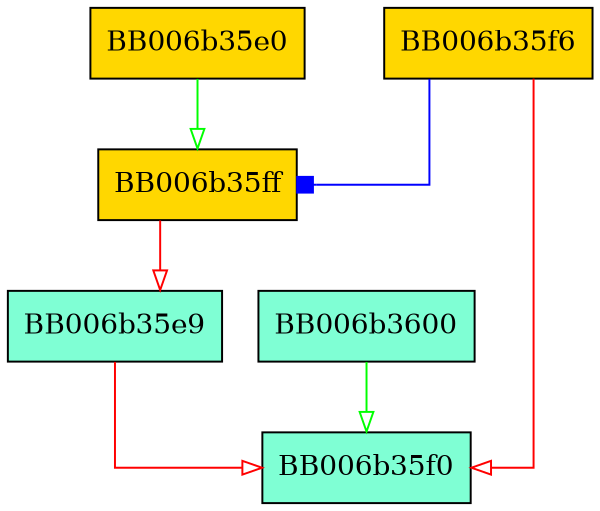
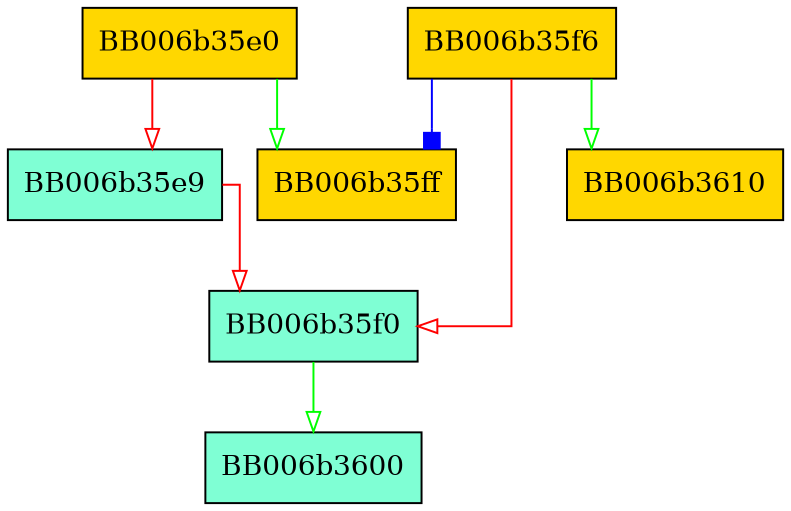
node "BB006b3610": added
edge "BB006b35ff" -> "BB006b35e9": now "BB006b35e0" -> "BB006b35e9"
edge "BB006b3600" -> "BB006b35f0": reversed
